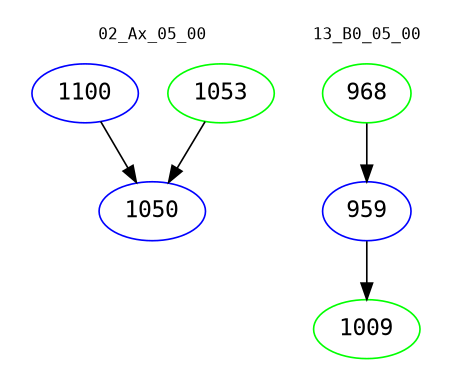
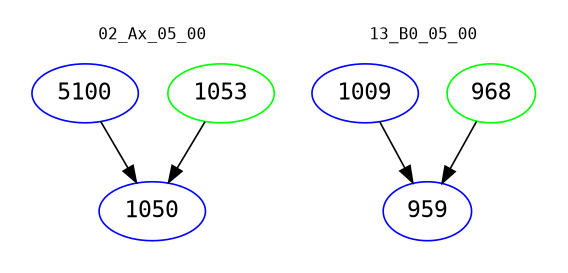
node "1100": label "1100" -> "5100"
edge "959" -> "1009": reversed
node "1009": color green -> blue
